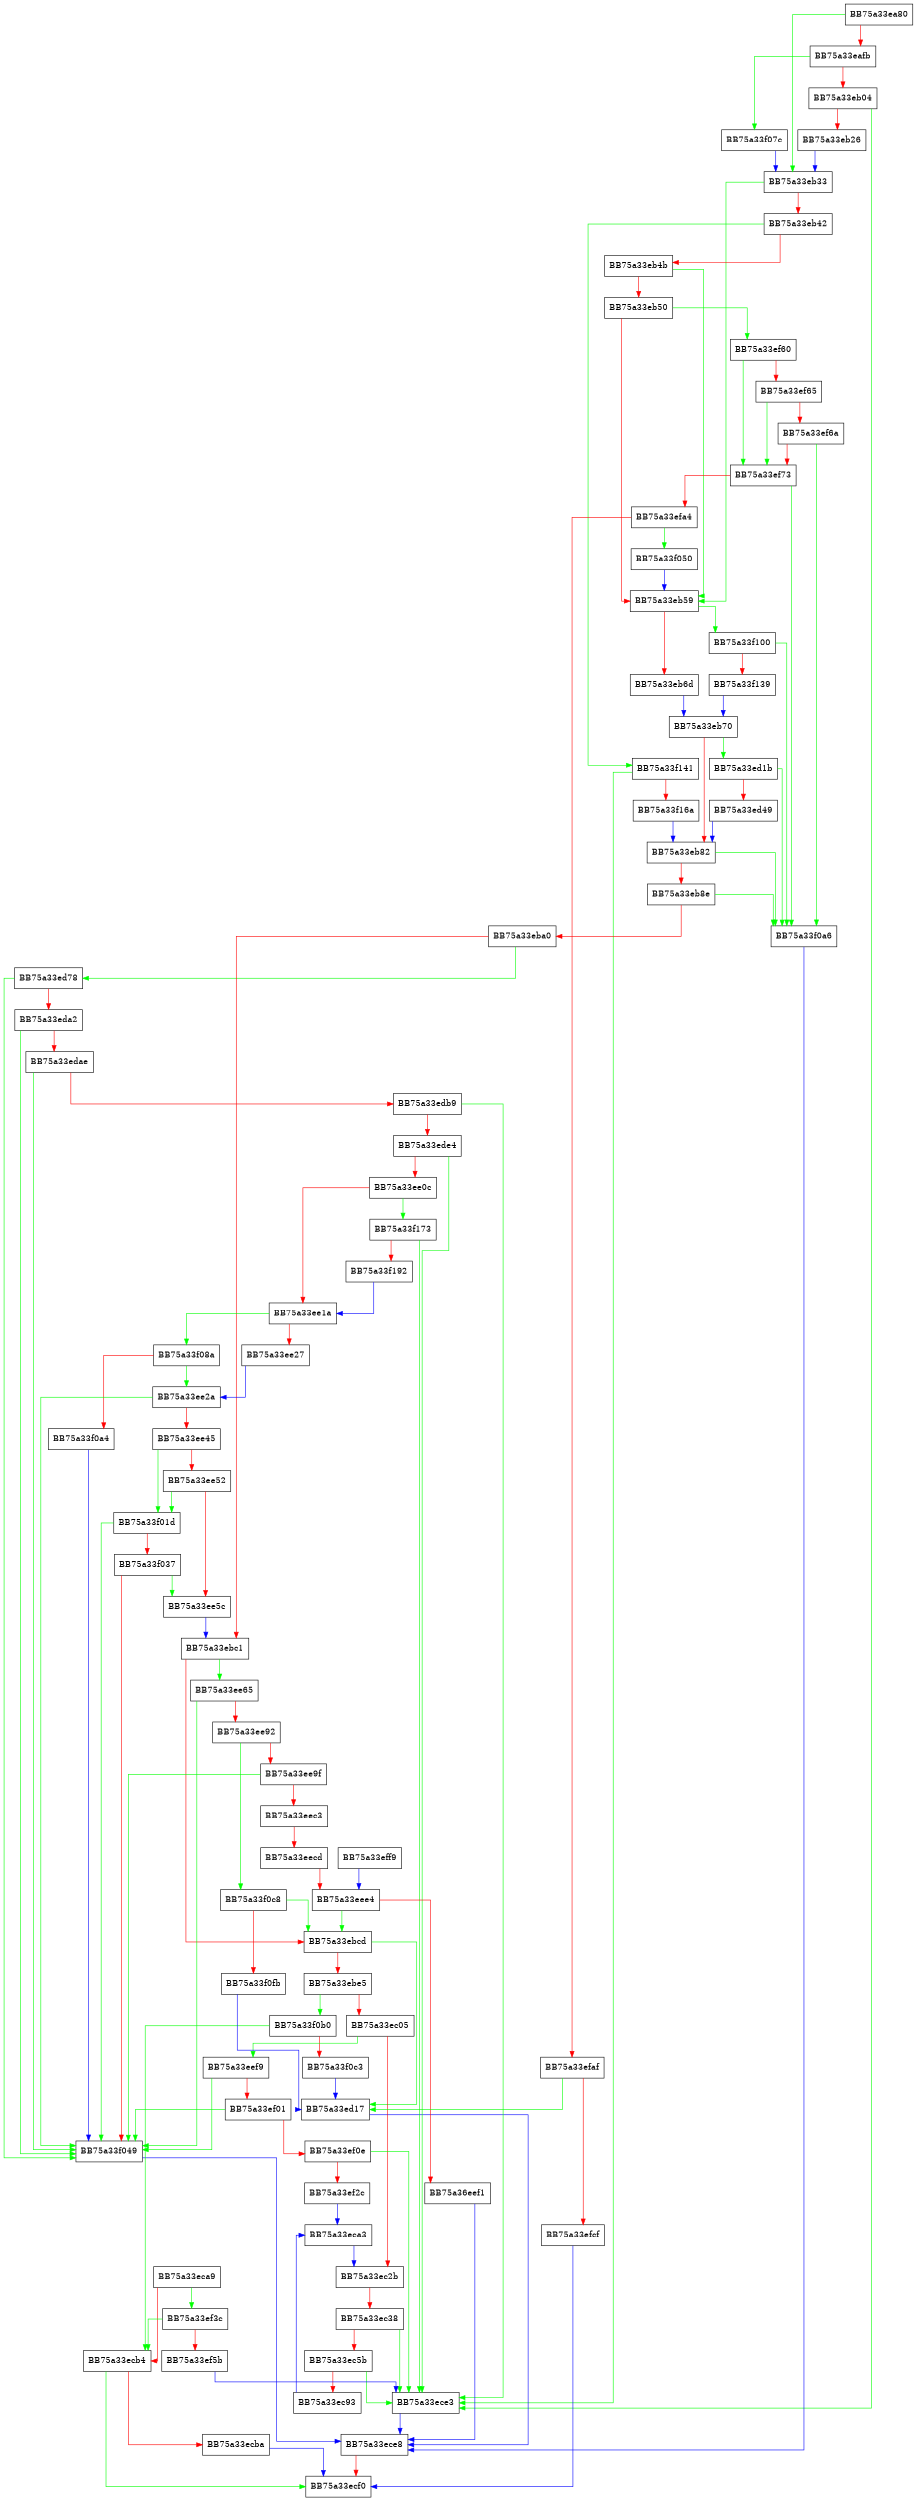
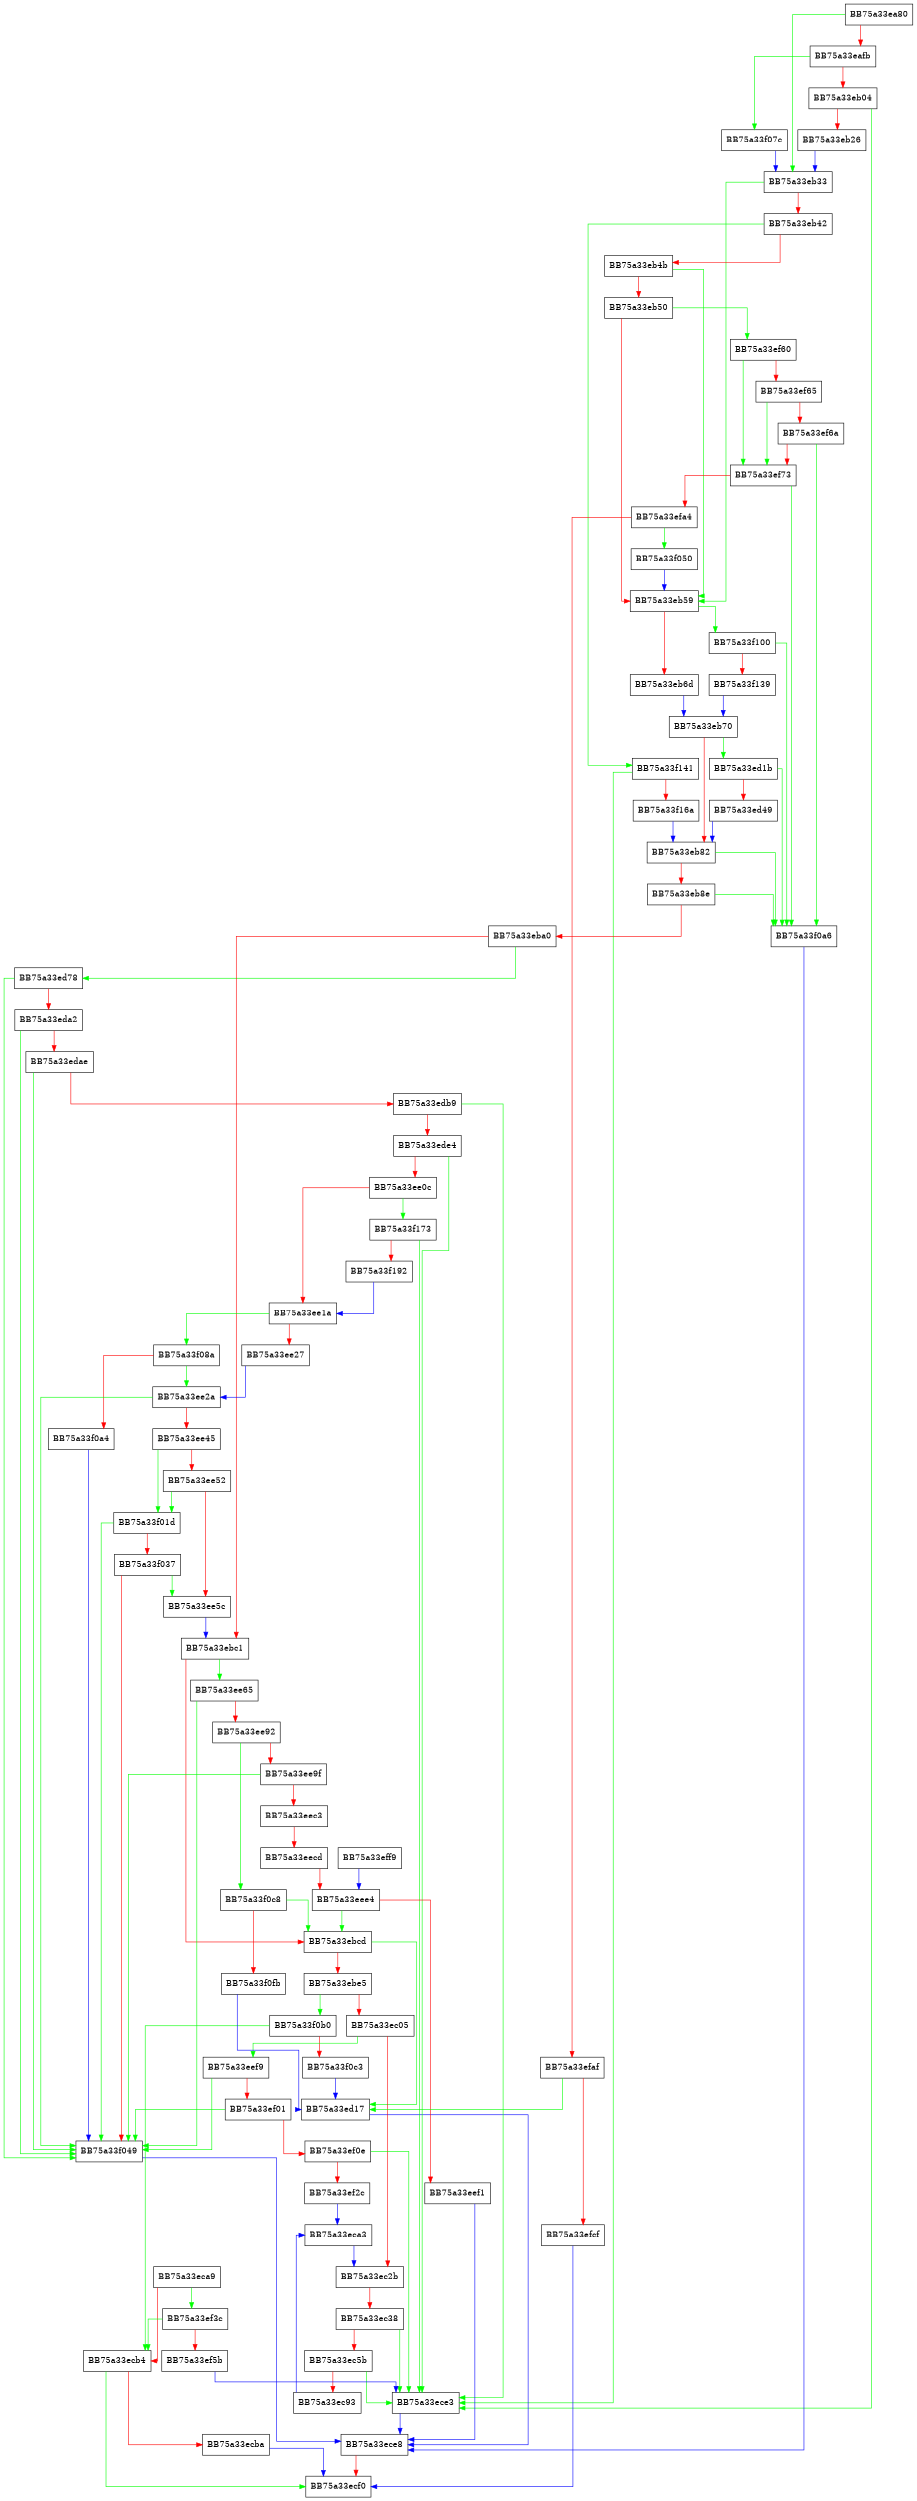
node "BB75a36eef1": label "BB75a36eef1" -> "BB75a33eef1"
